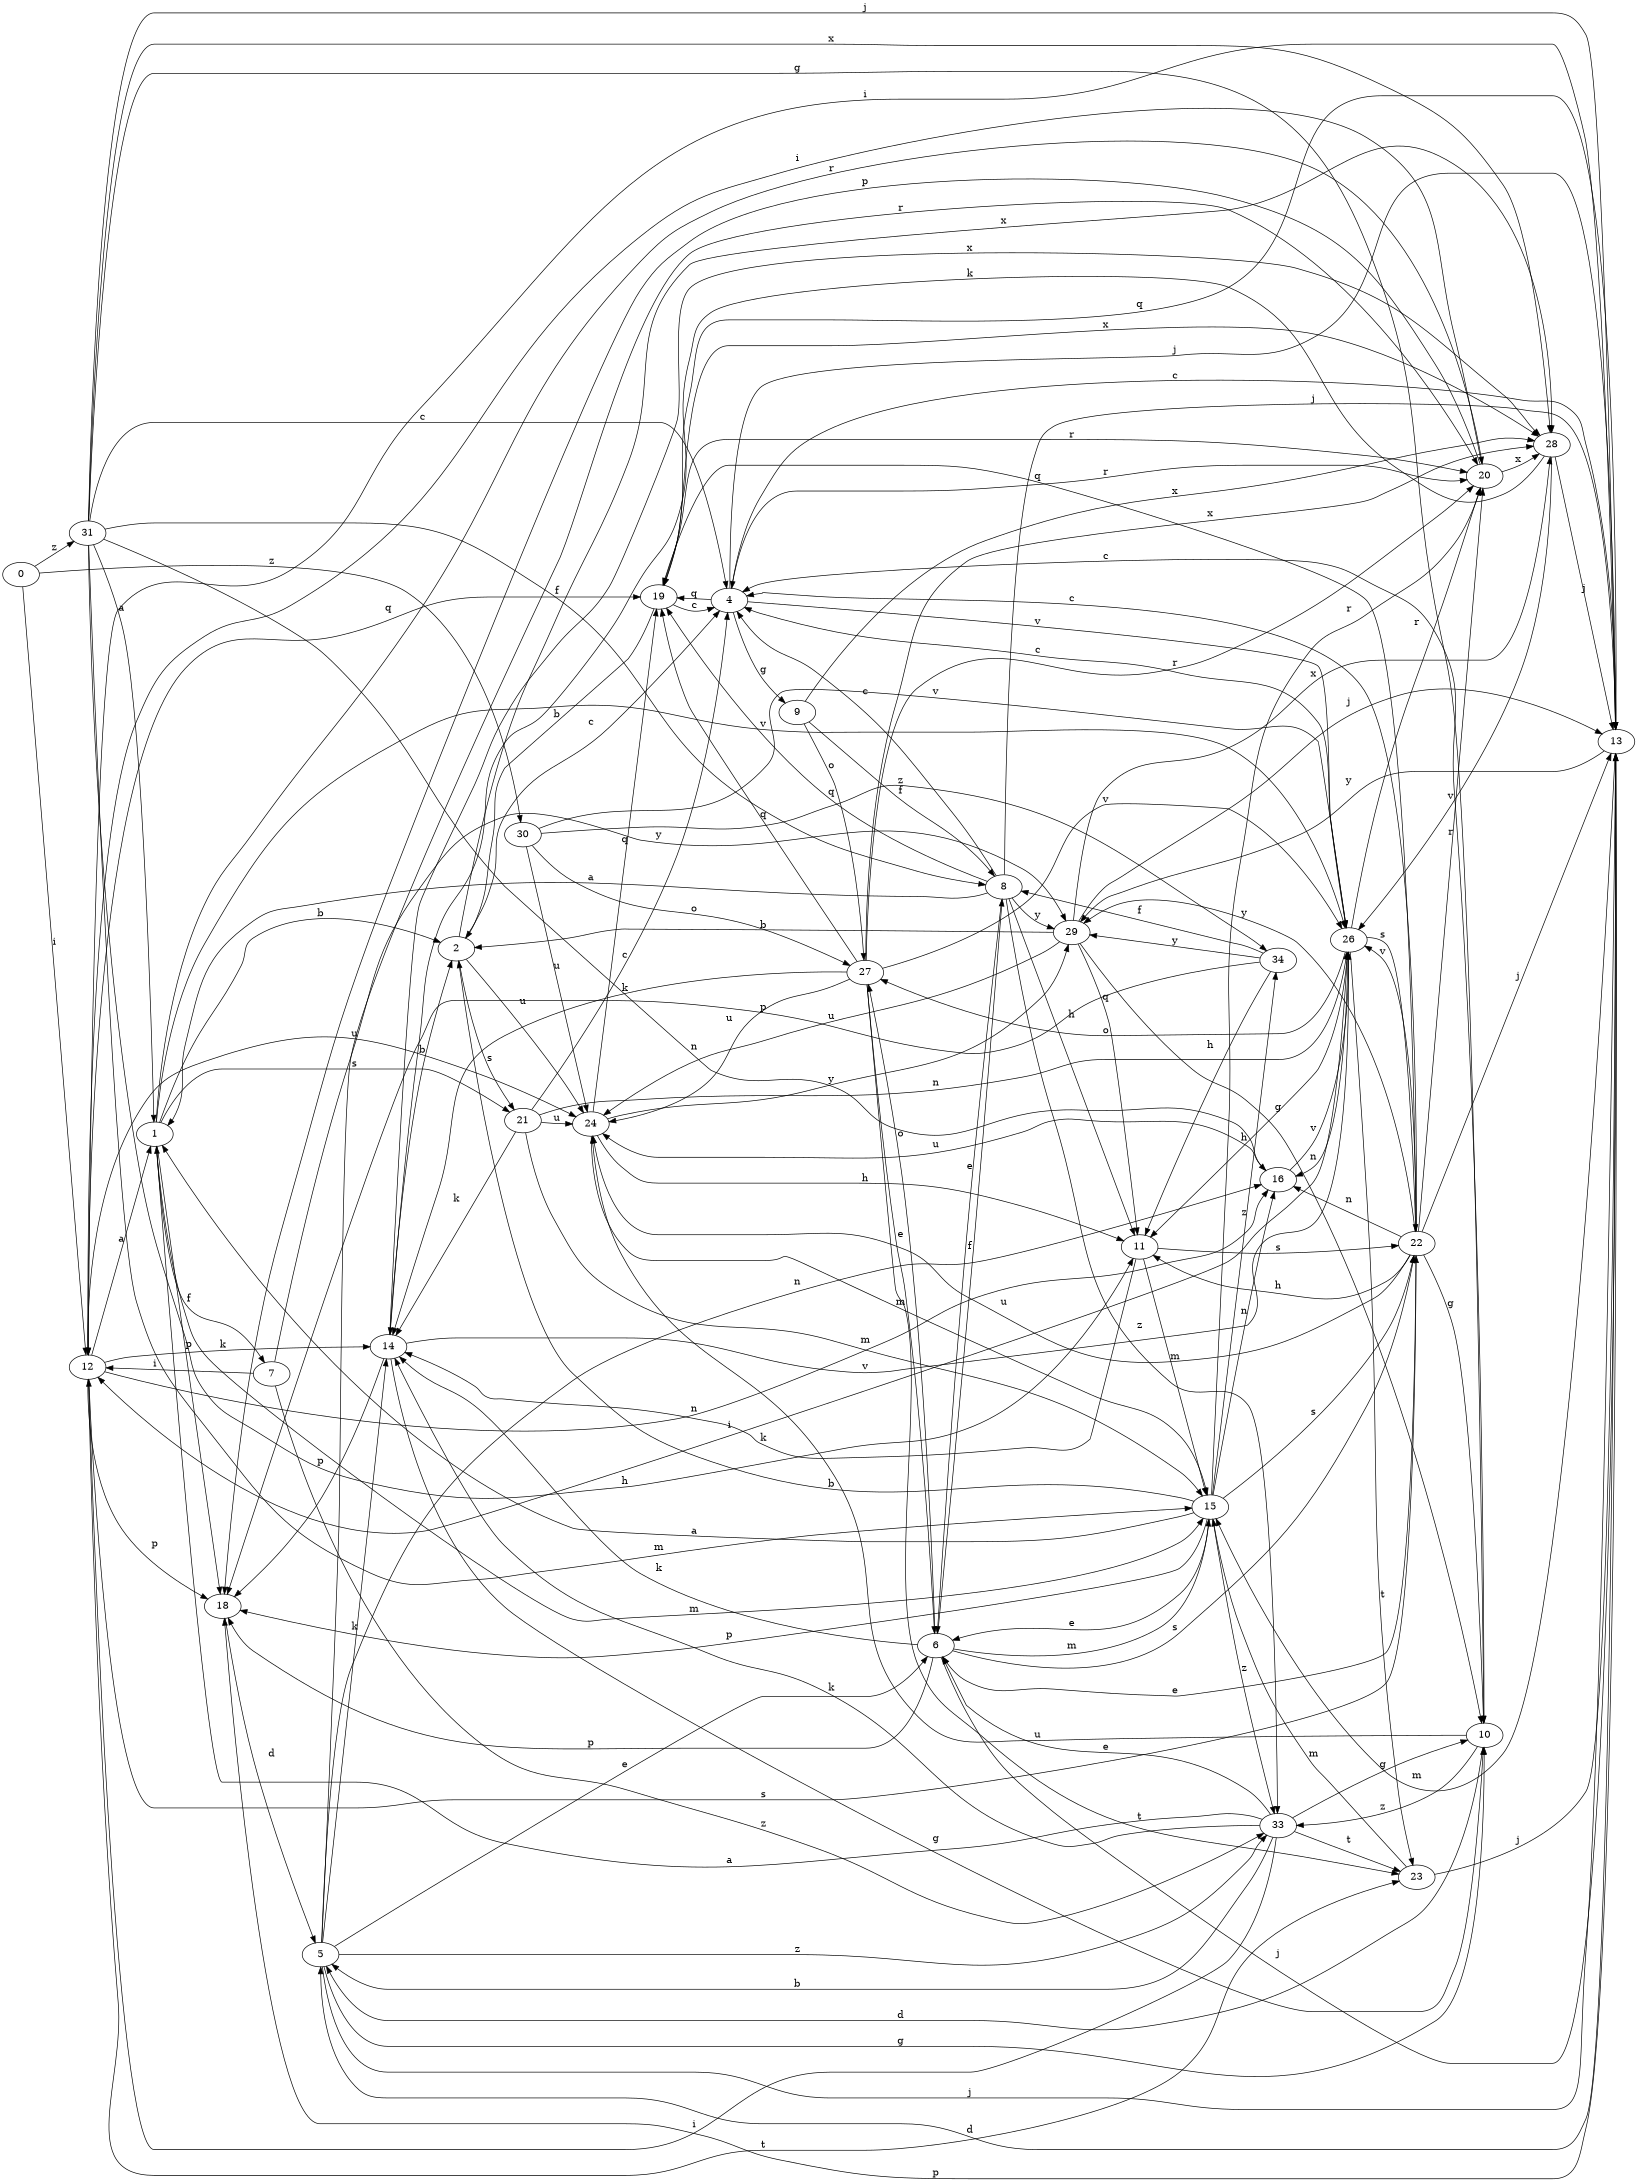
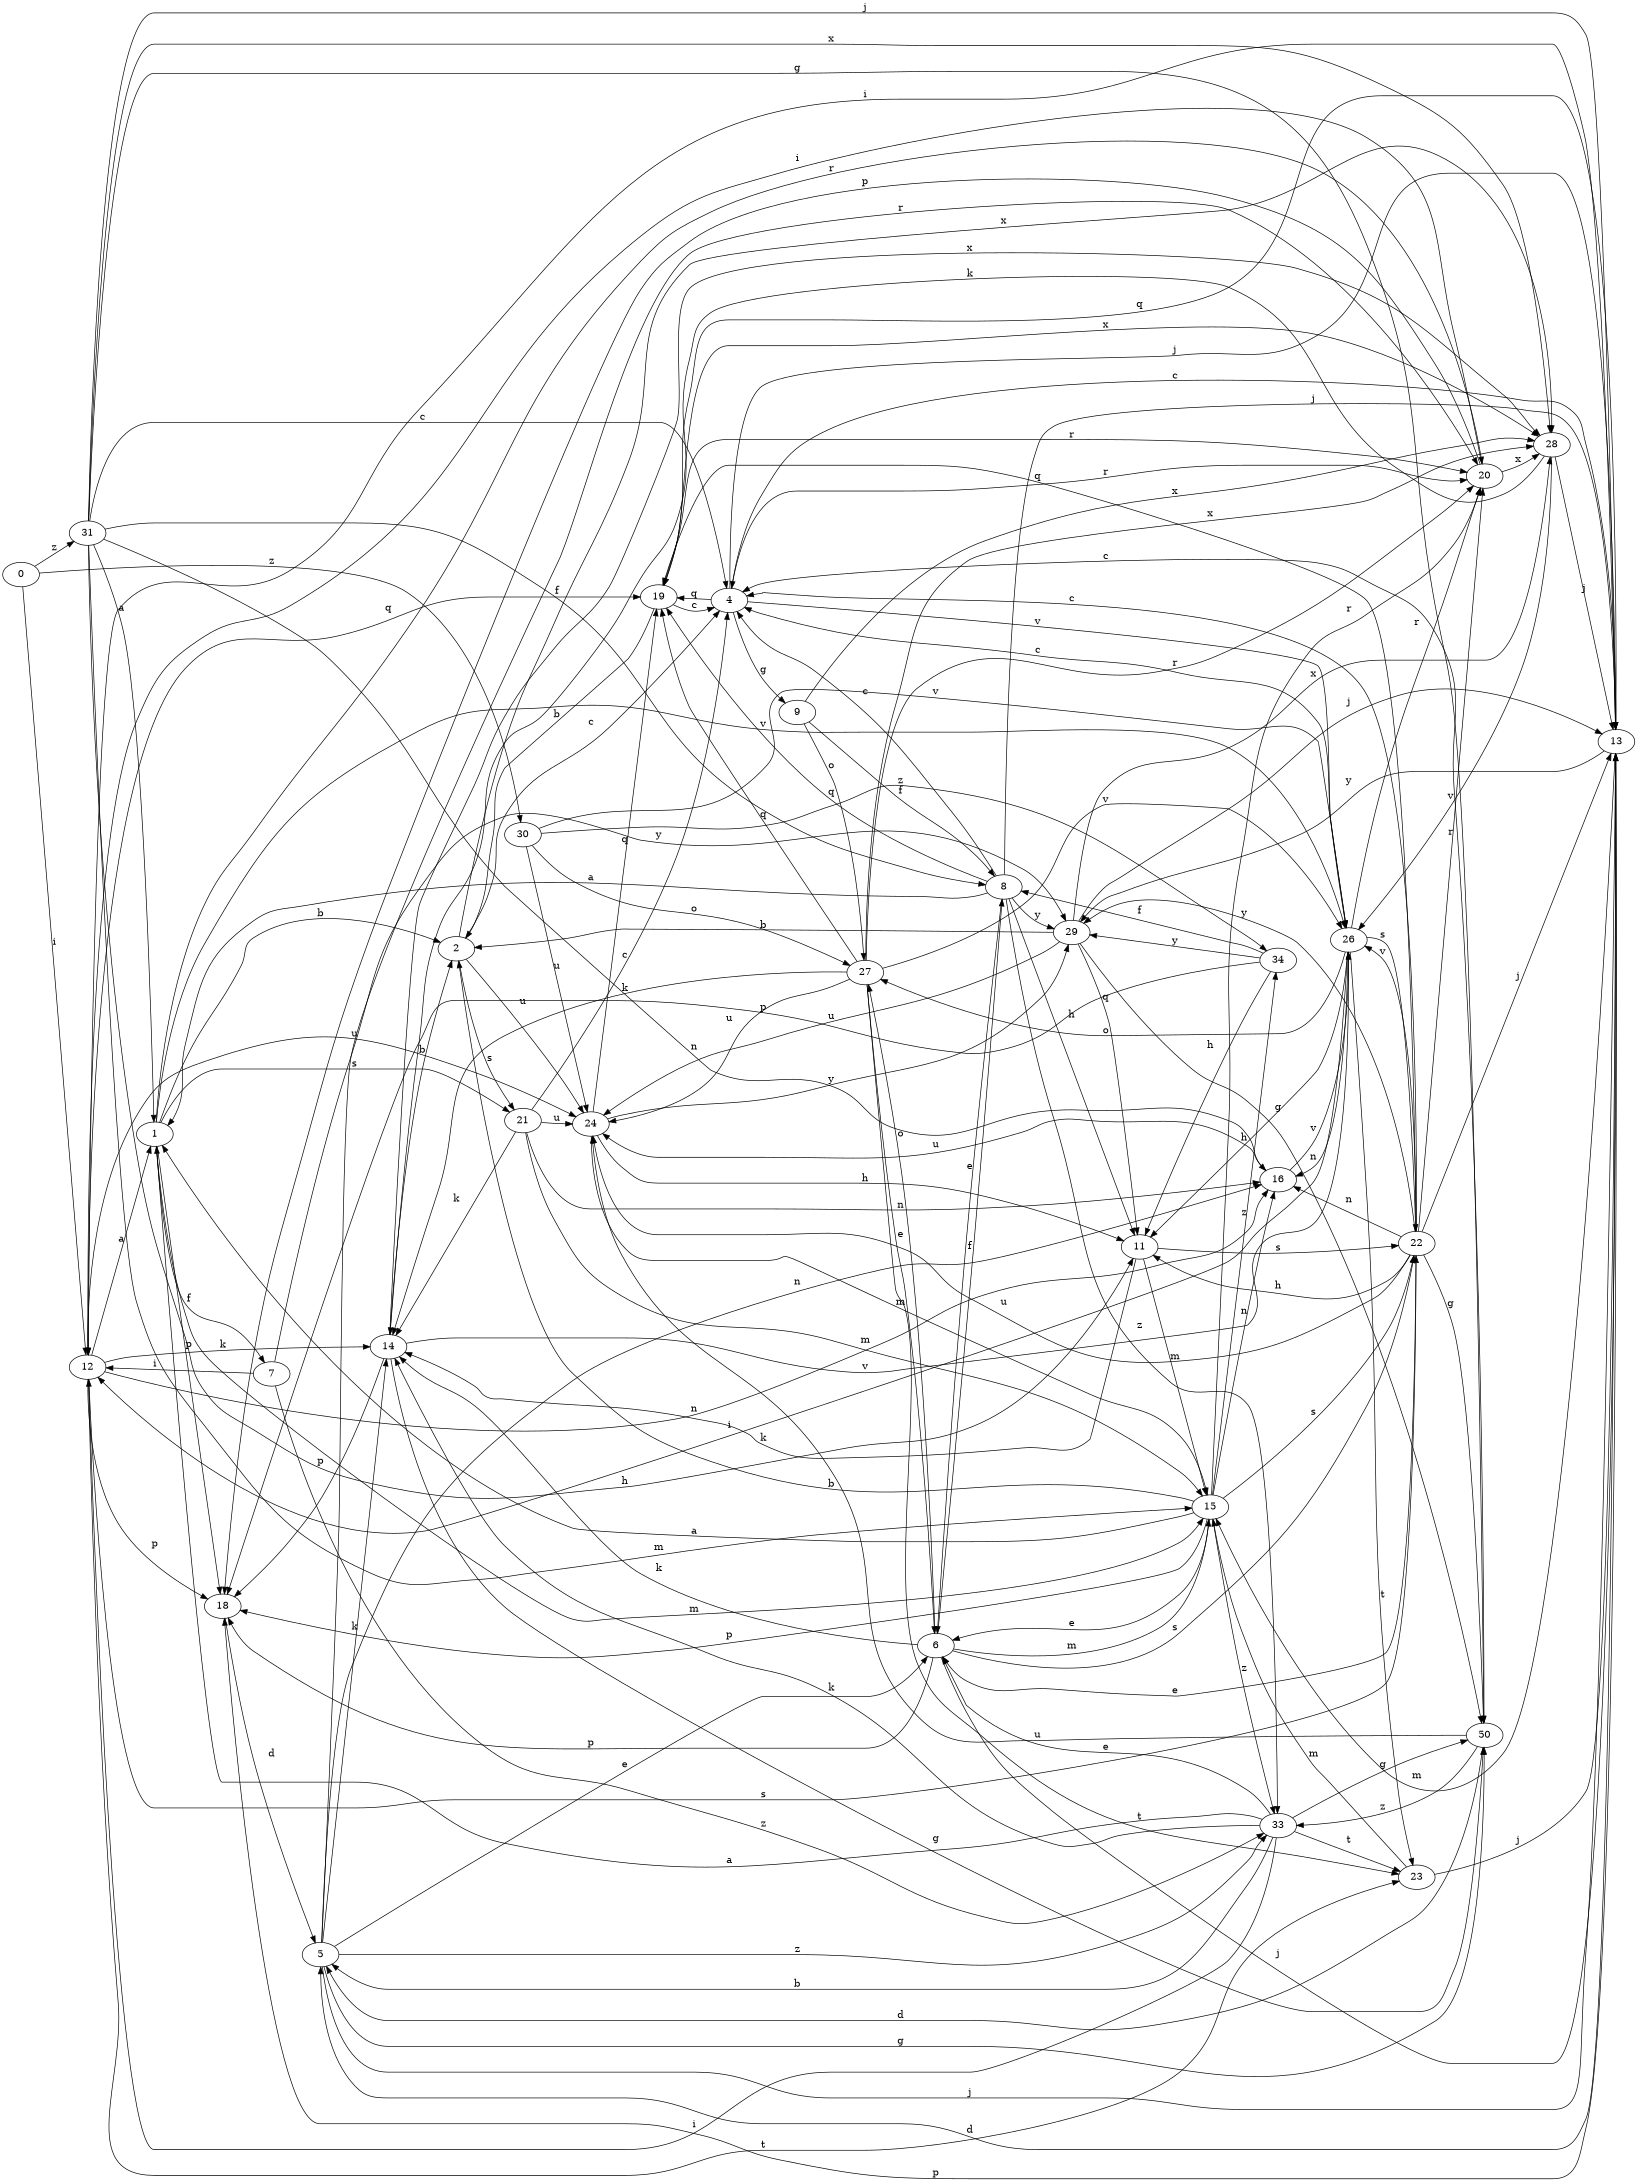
edge "21" -> "26": now "21" -> "16"
node "10": label "10" -> "50"
